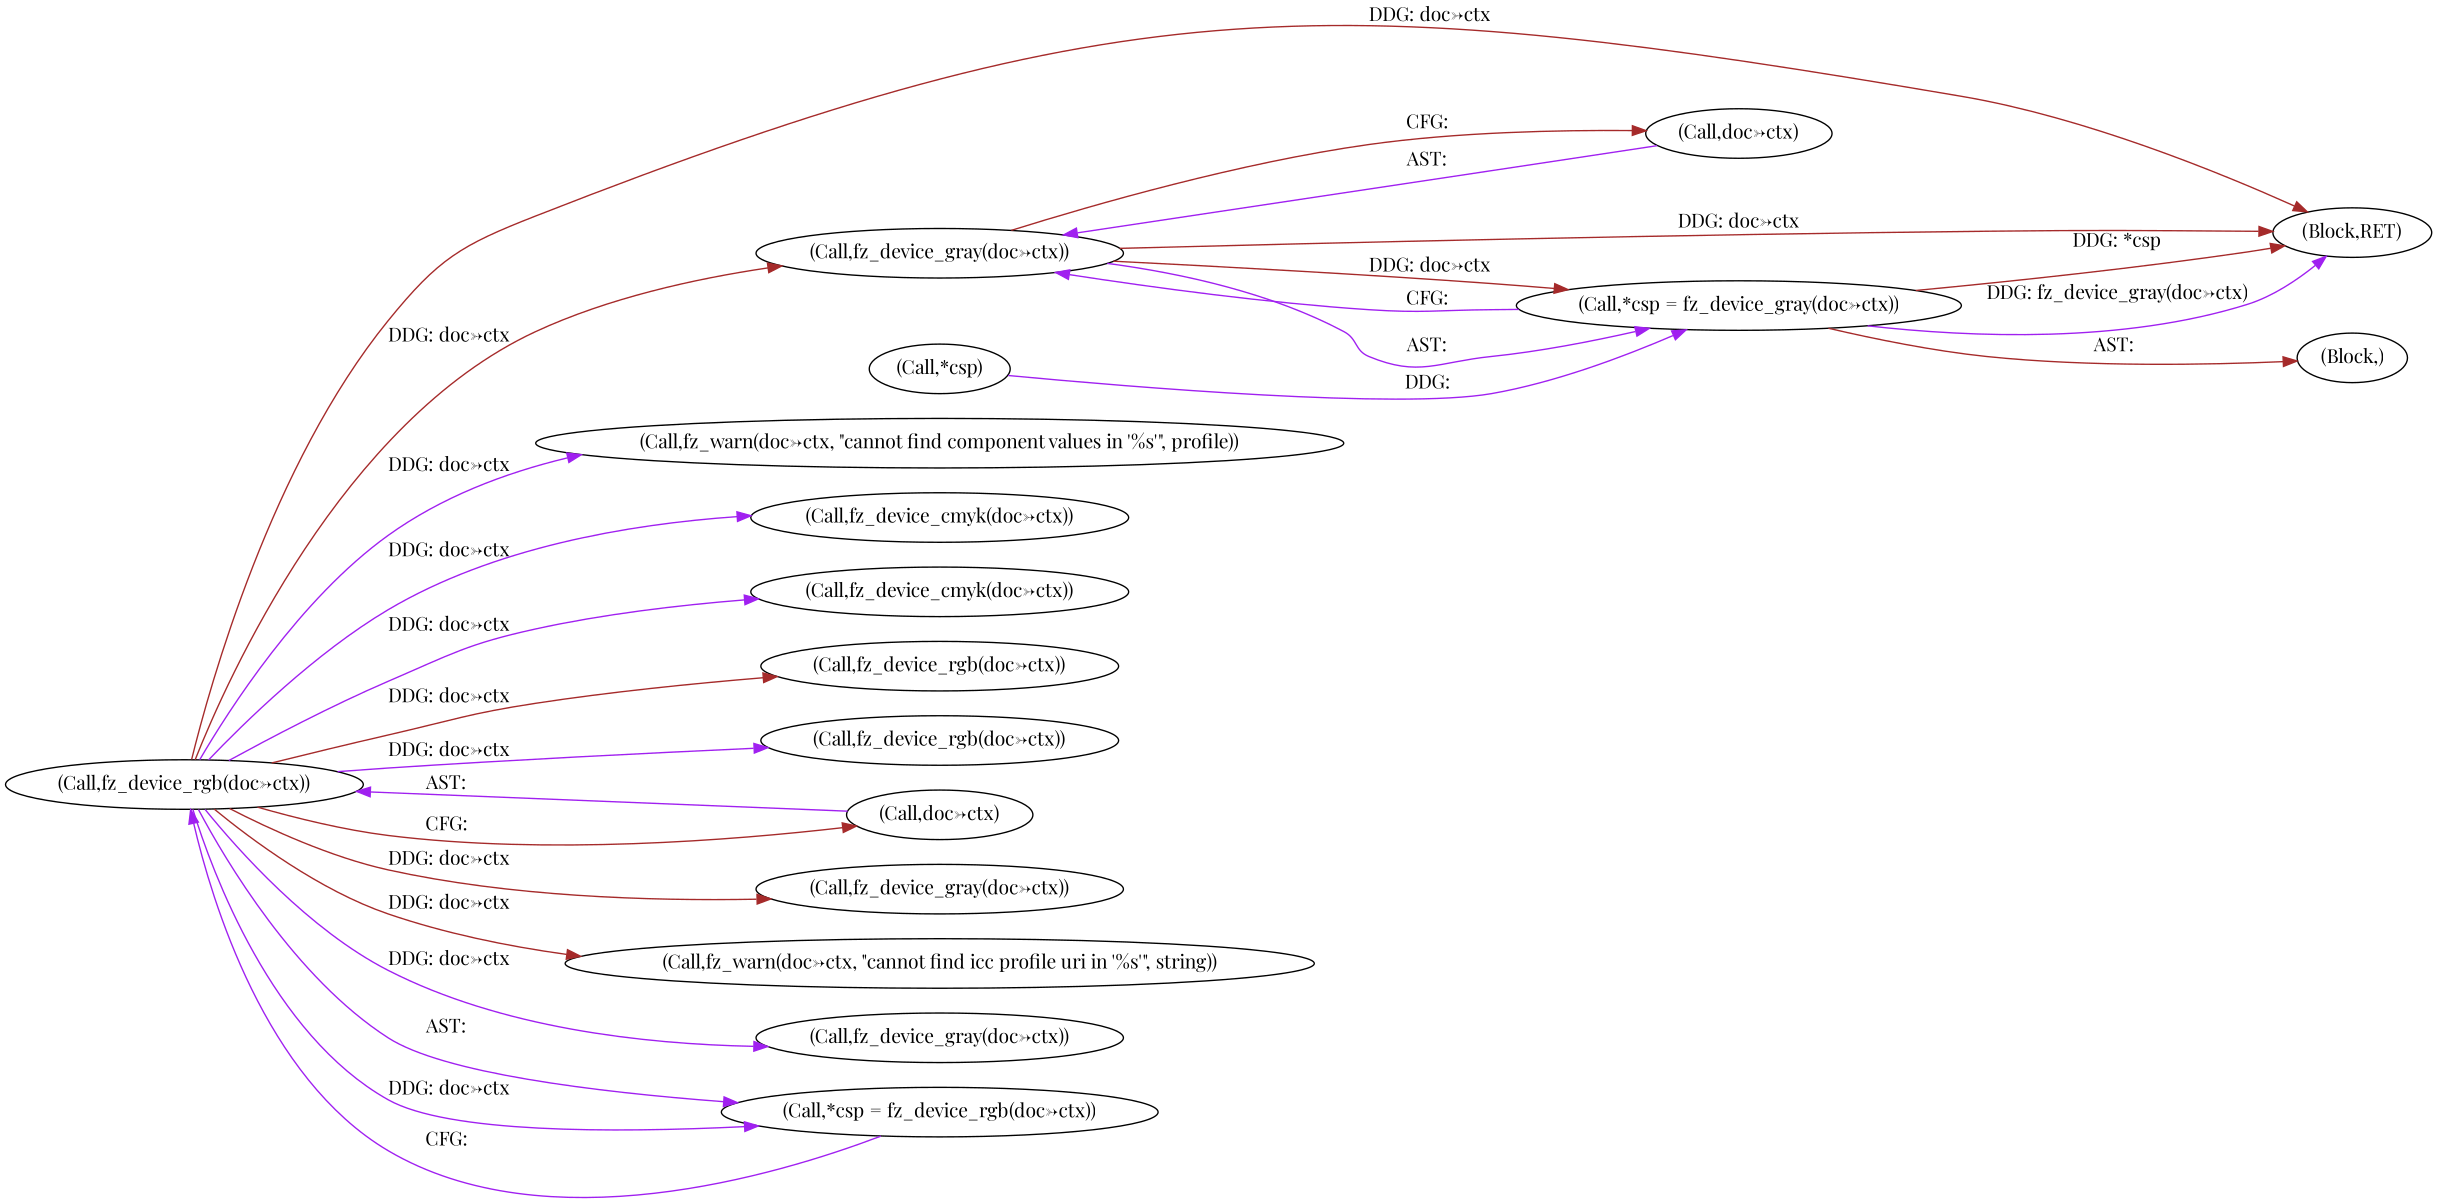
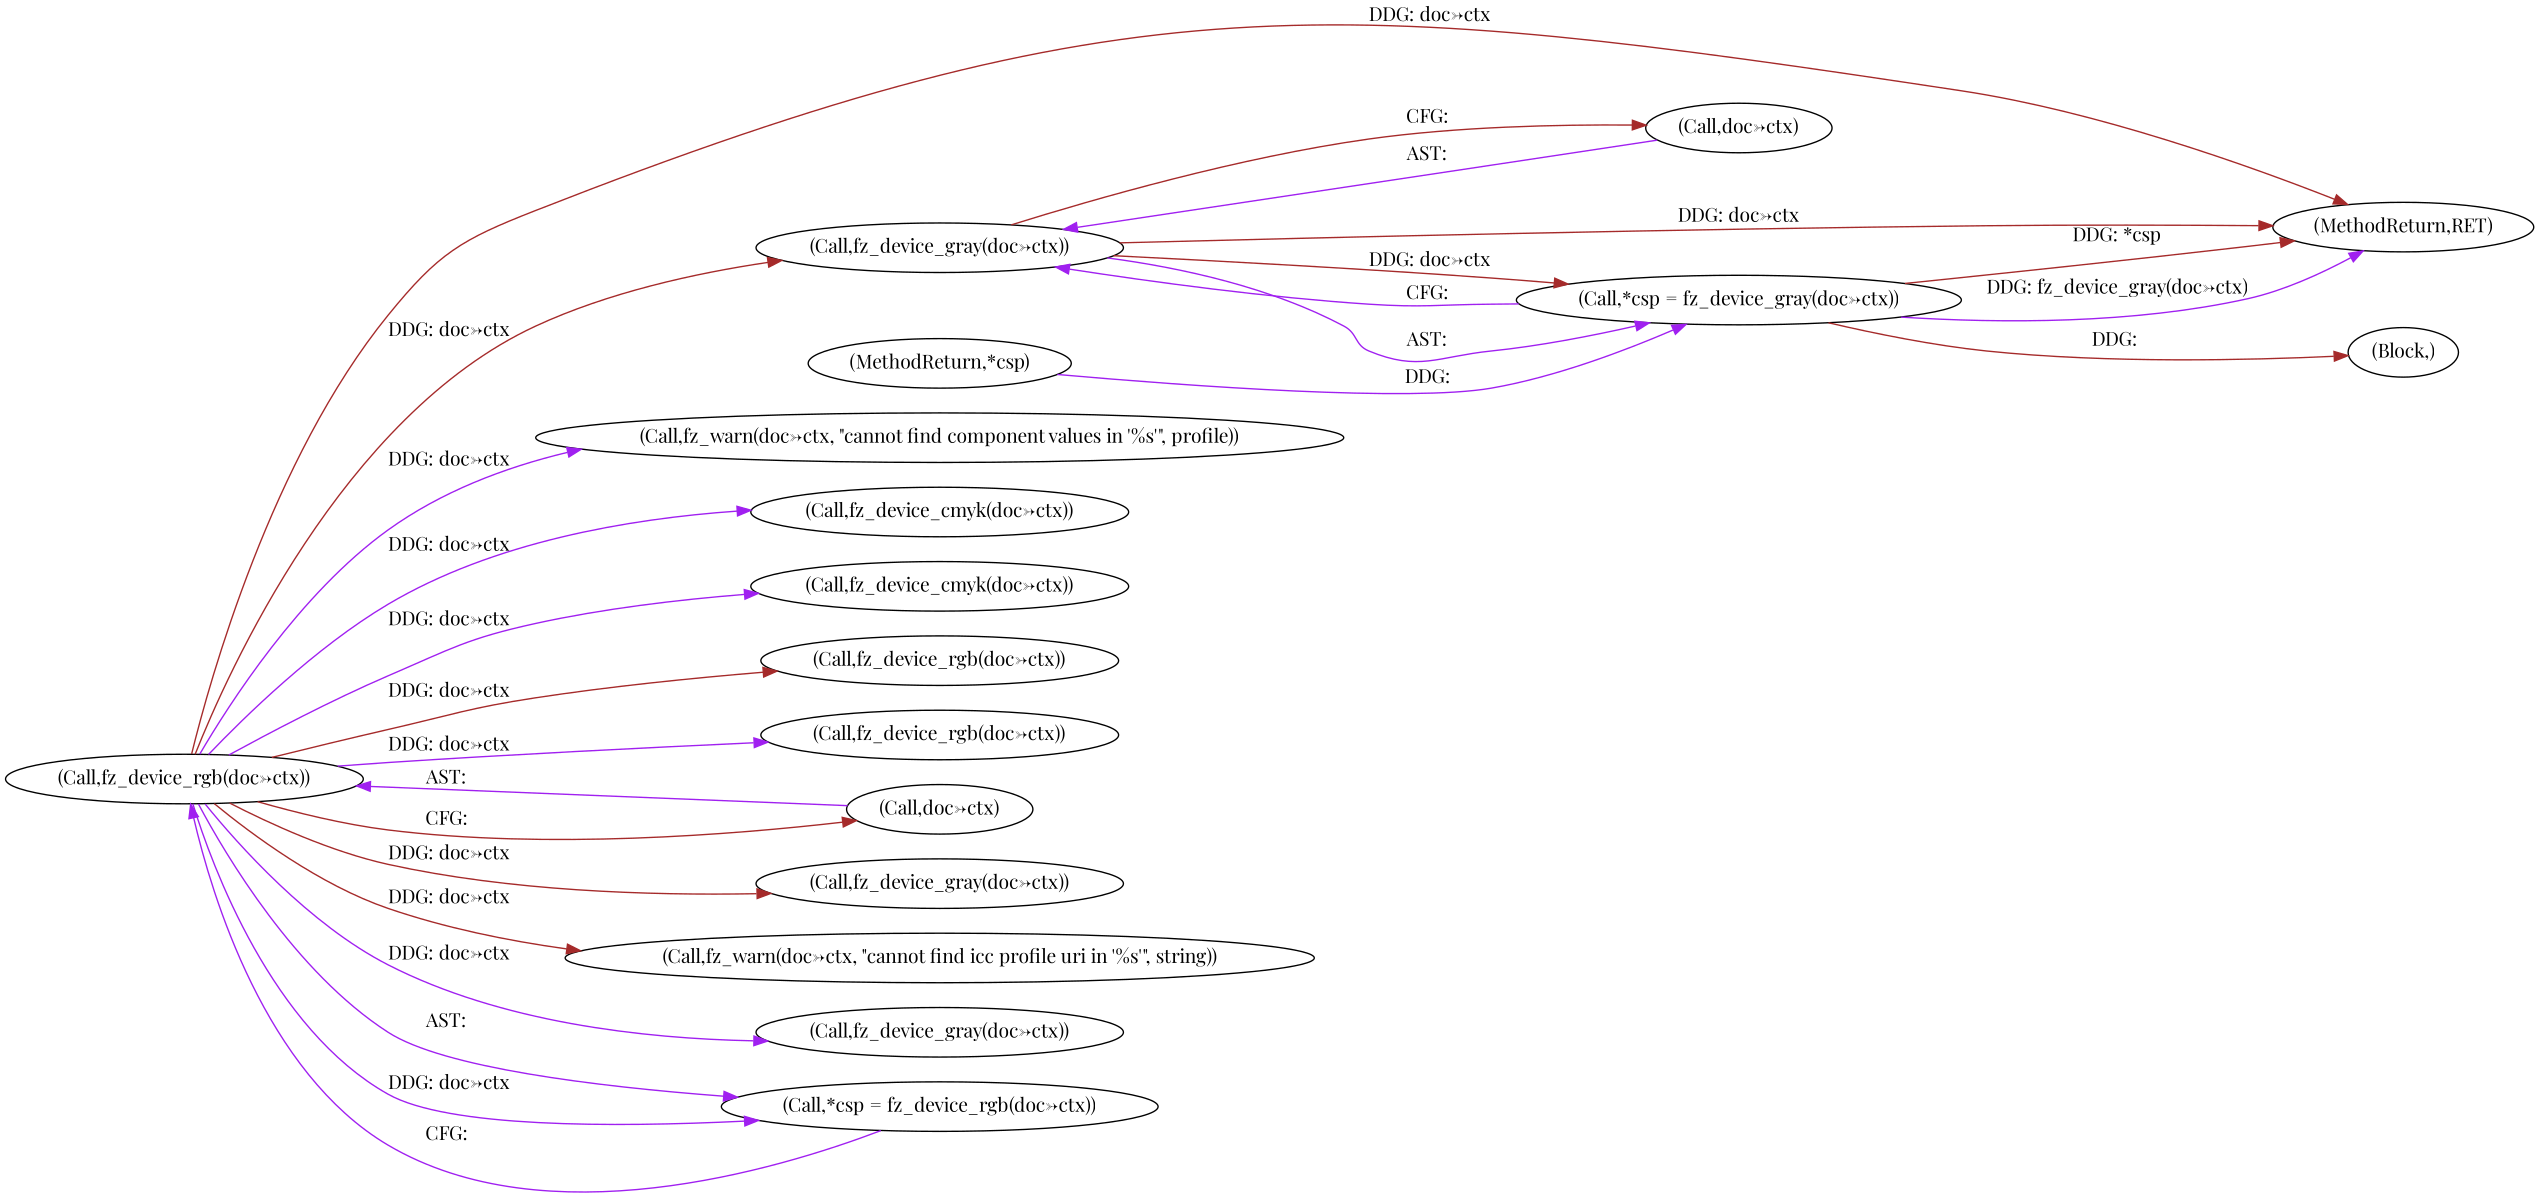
node "(Block,RET)": label "(Block,RET)" -> "(MethodReturn,RET)"
edge "(Call,*csp = fz_device_gray(doc->ctx))" -> "(Block,)": label "AST: " -> "DDG: "
node "(Call,*csp)": label "(Call,*csp)" -> "(MethodReturn,*csp)"
